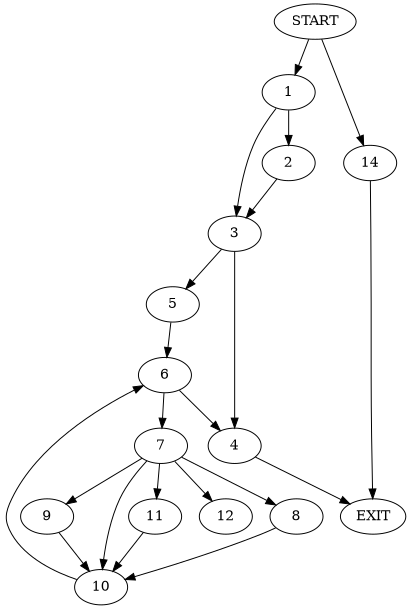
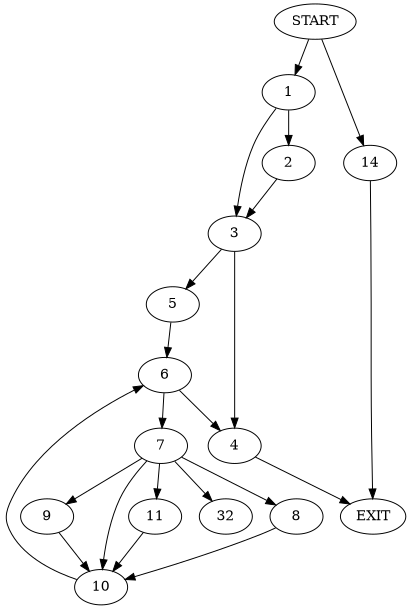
node "12": label "12" -> "32"
